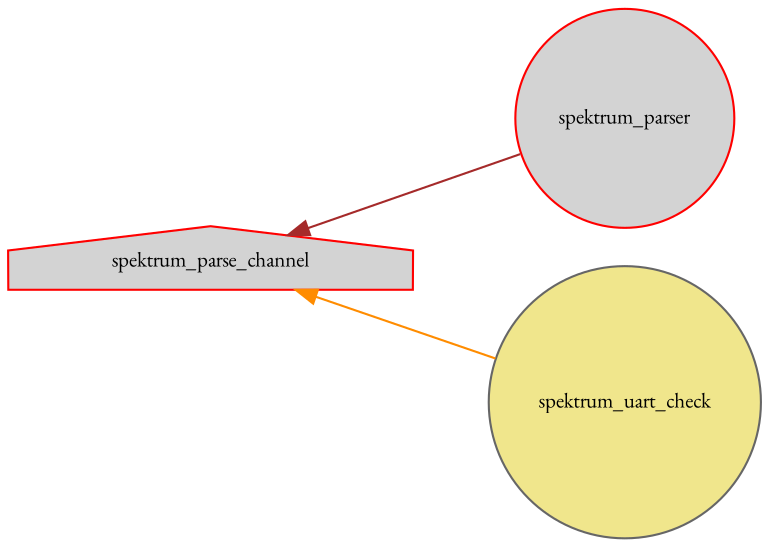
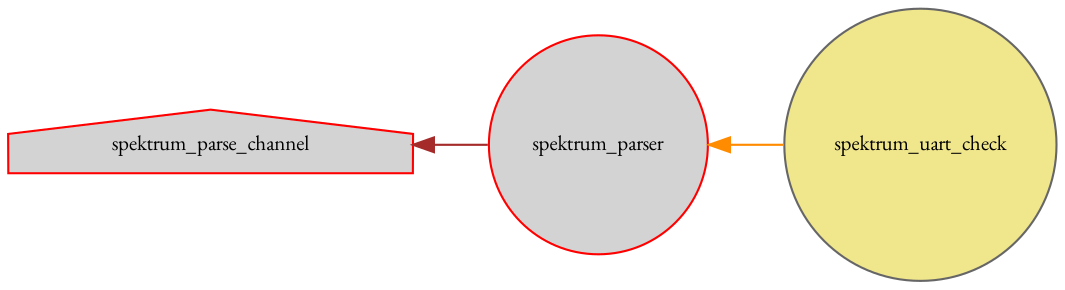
edge "spektrum_uart_check" -> "spektrum_parse_channel": now "spektrum_uart_check" -> "spektrum_parser"
